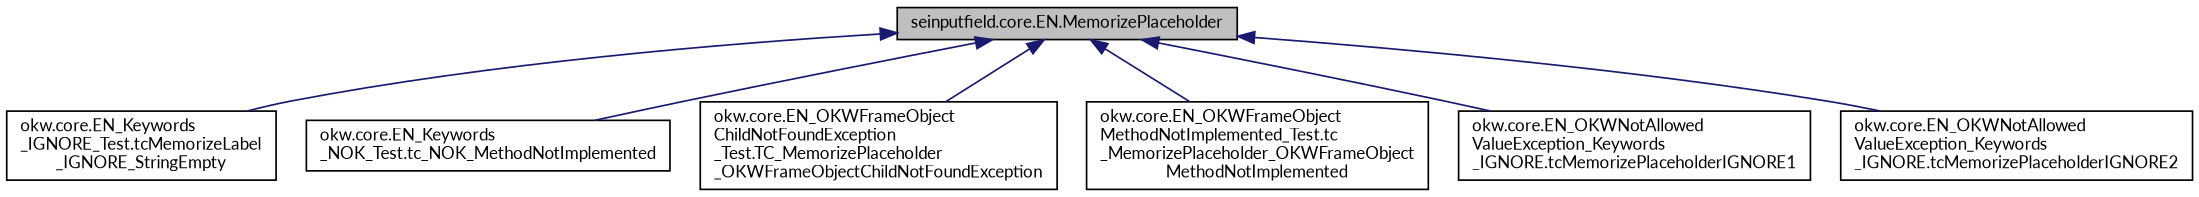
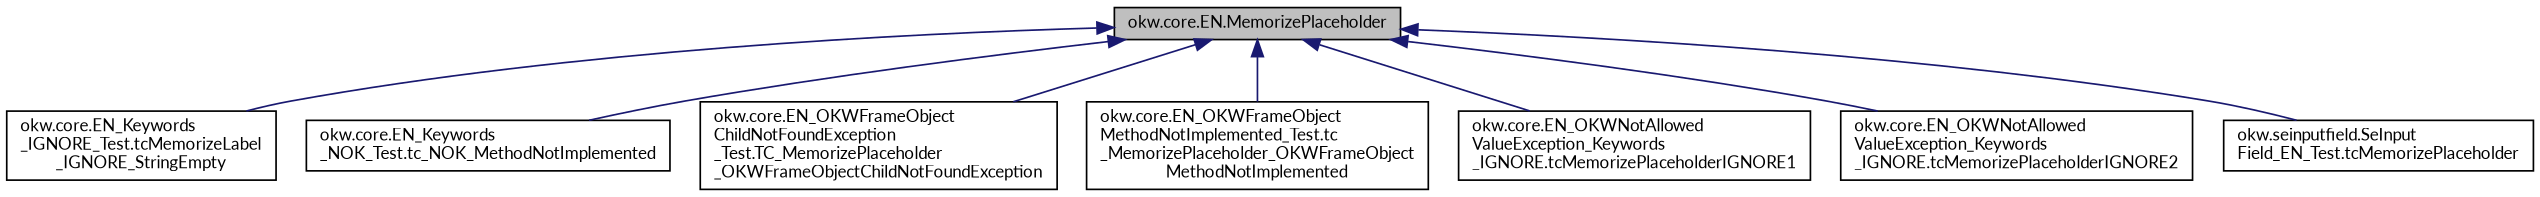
node "seinputfield.core.EN.MemorizePlaceholder": label "seinputfield.core.EN.MemorizePlaceholder" -> "okw.core.EN.MemorizePlaceholder"
node "okw.seinputfield.SeInput Field_EN_Test.tcMemorizePlaceholder": added
